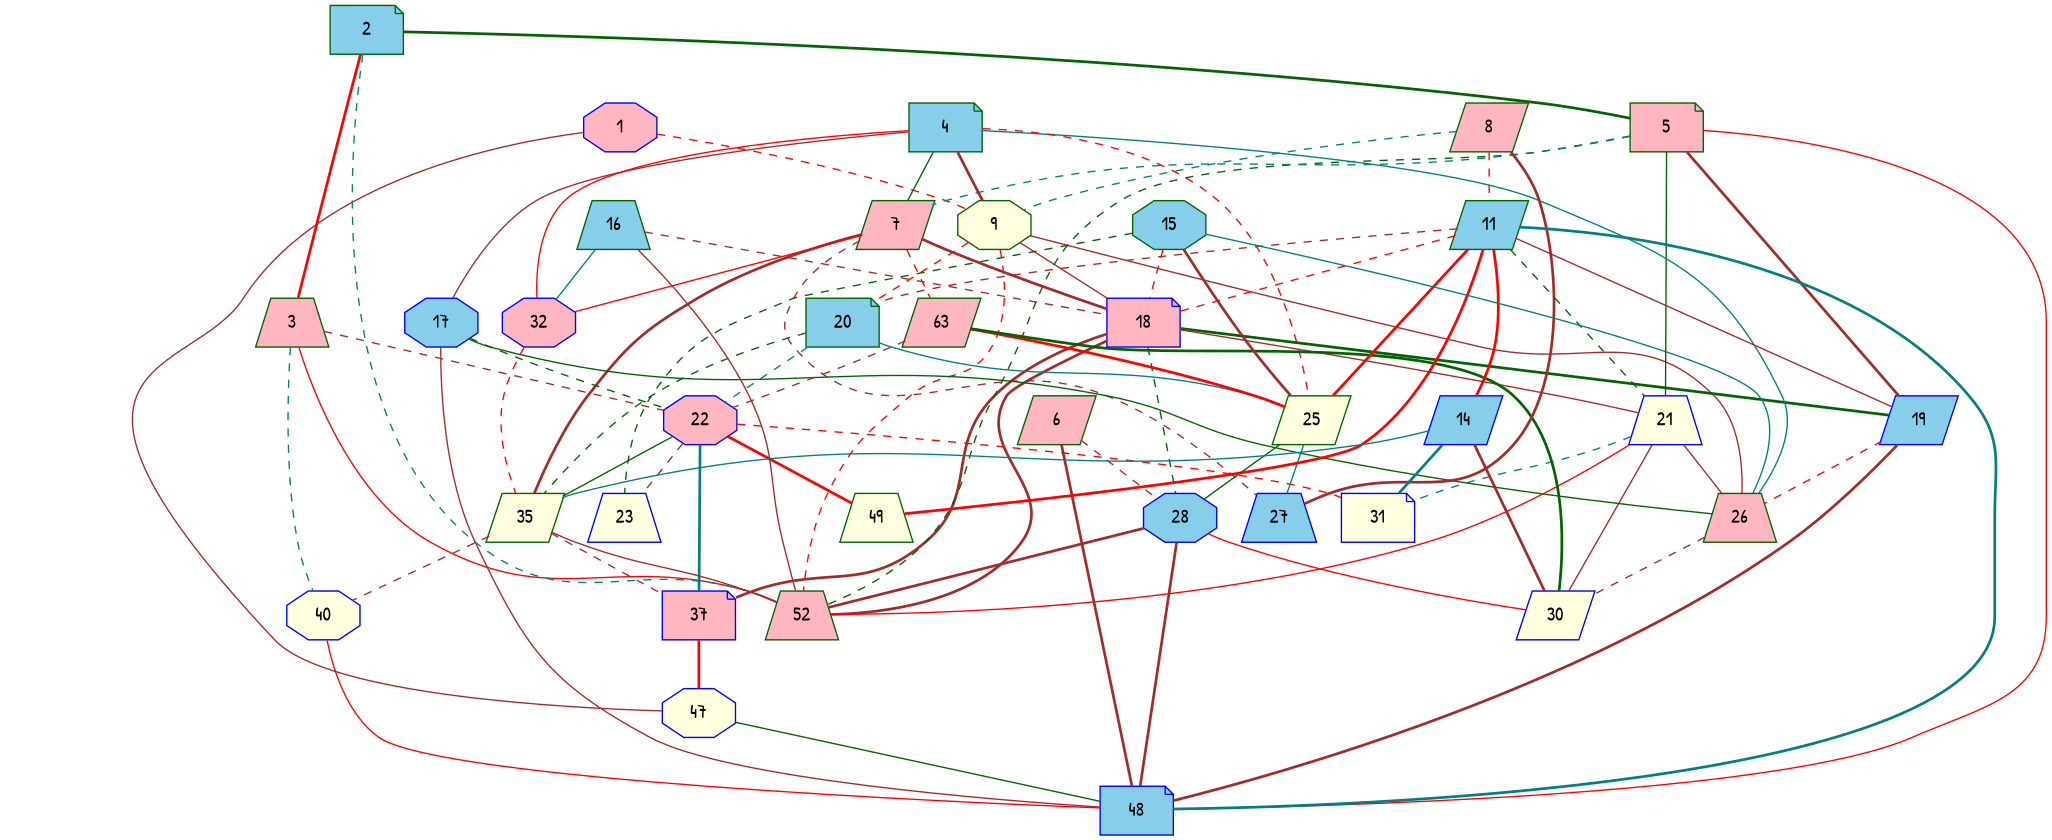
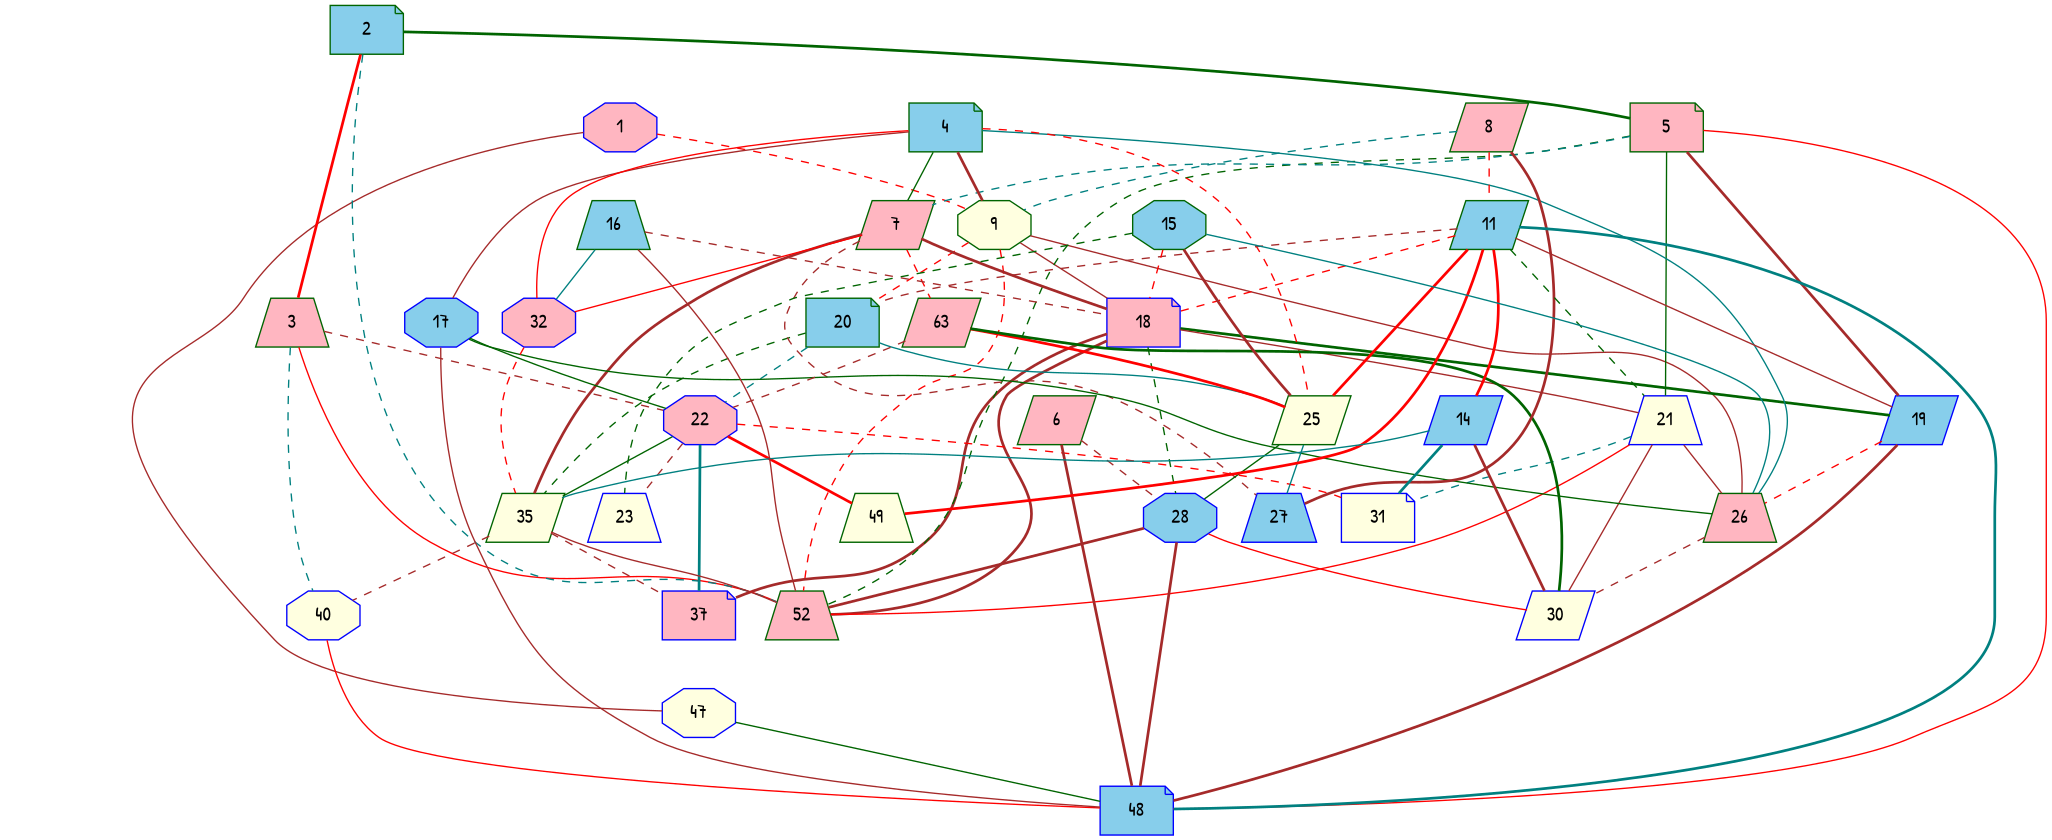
edge "17" -- "22": style dashed -> solid
edge "37" -- "47": removed
